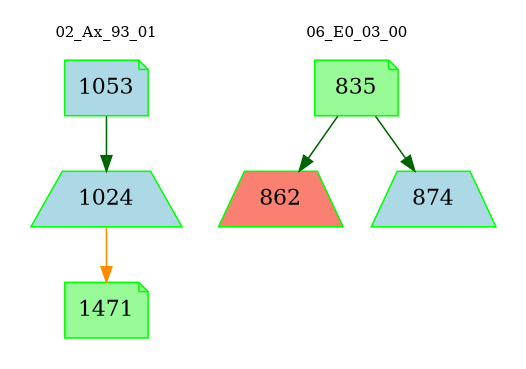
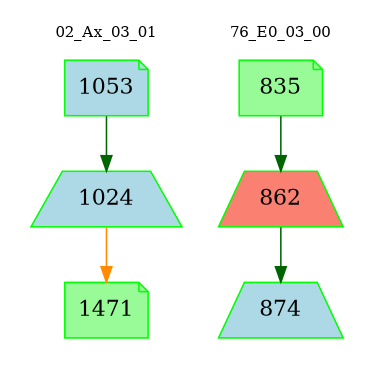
cluster "02_Ax_93_01": label "02_Ax_93_01" -> "02_Ax_03_01"
cluster "06_E0_03_00": label "06_E0_03_00" -> "76_E0_03_00"
edge "835" -> "874": now "862" -> "874"
